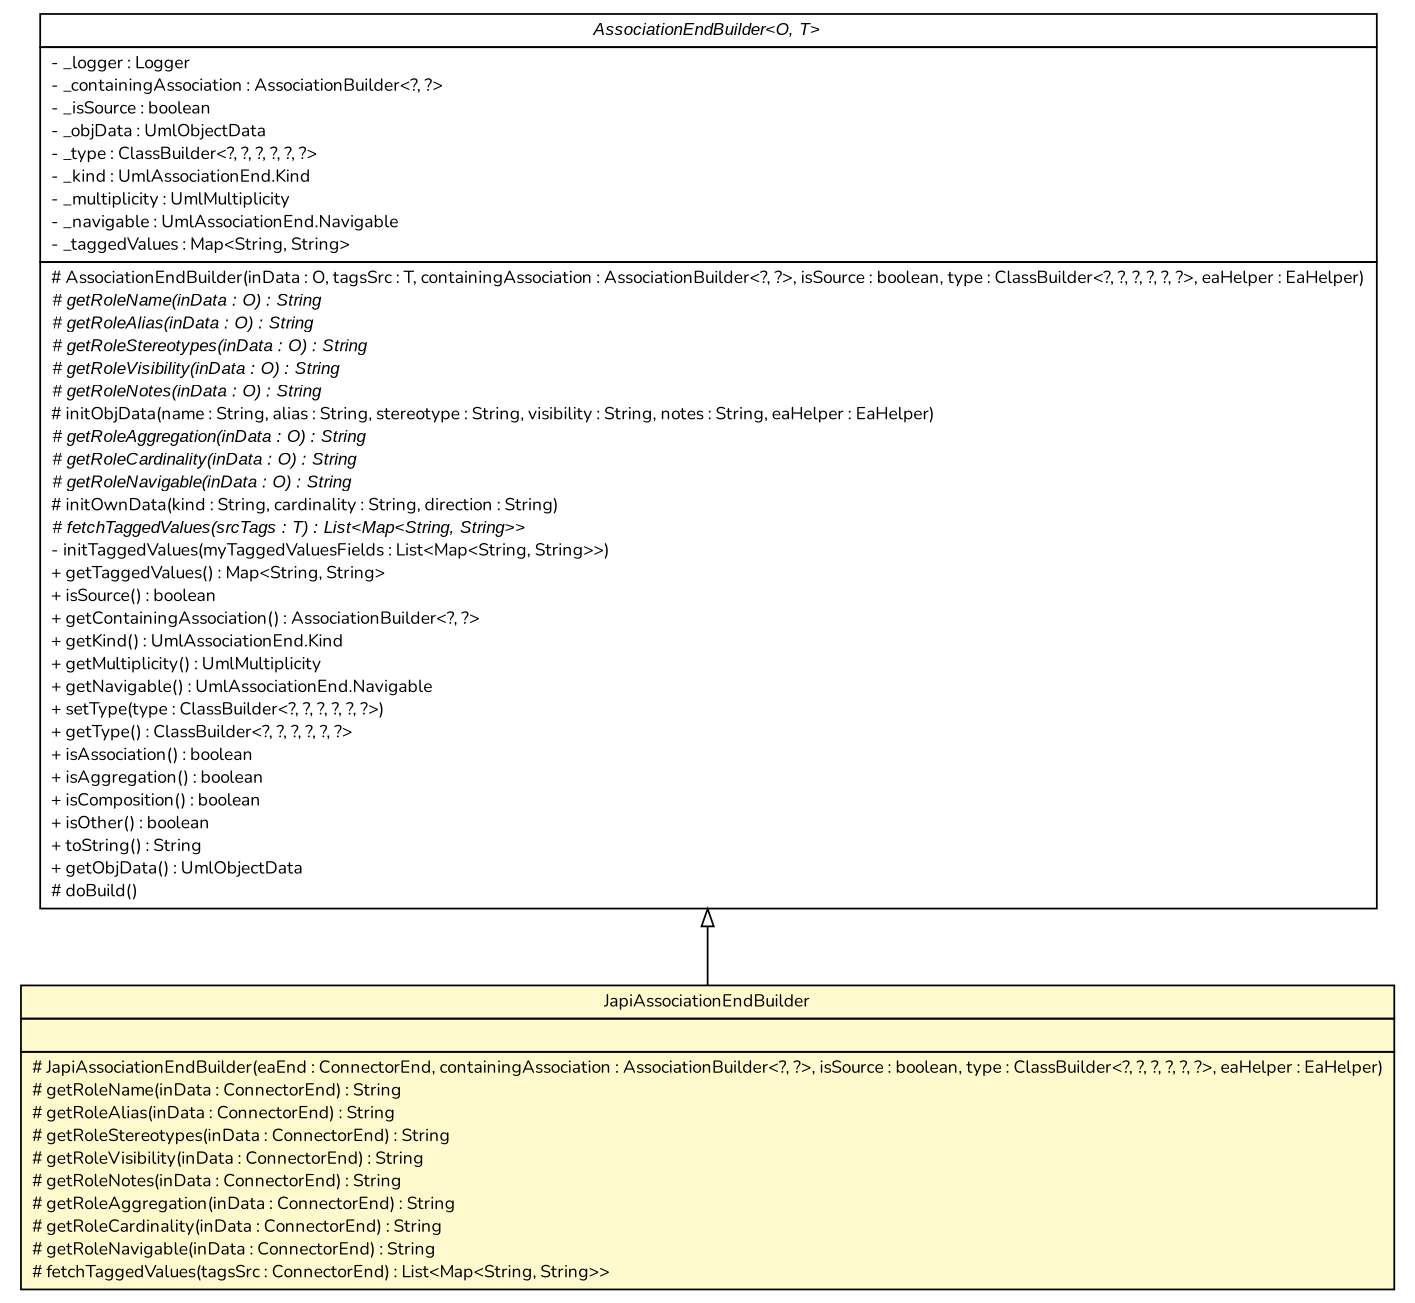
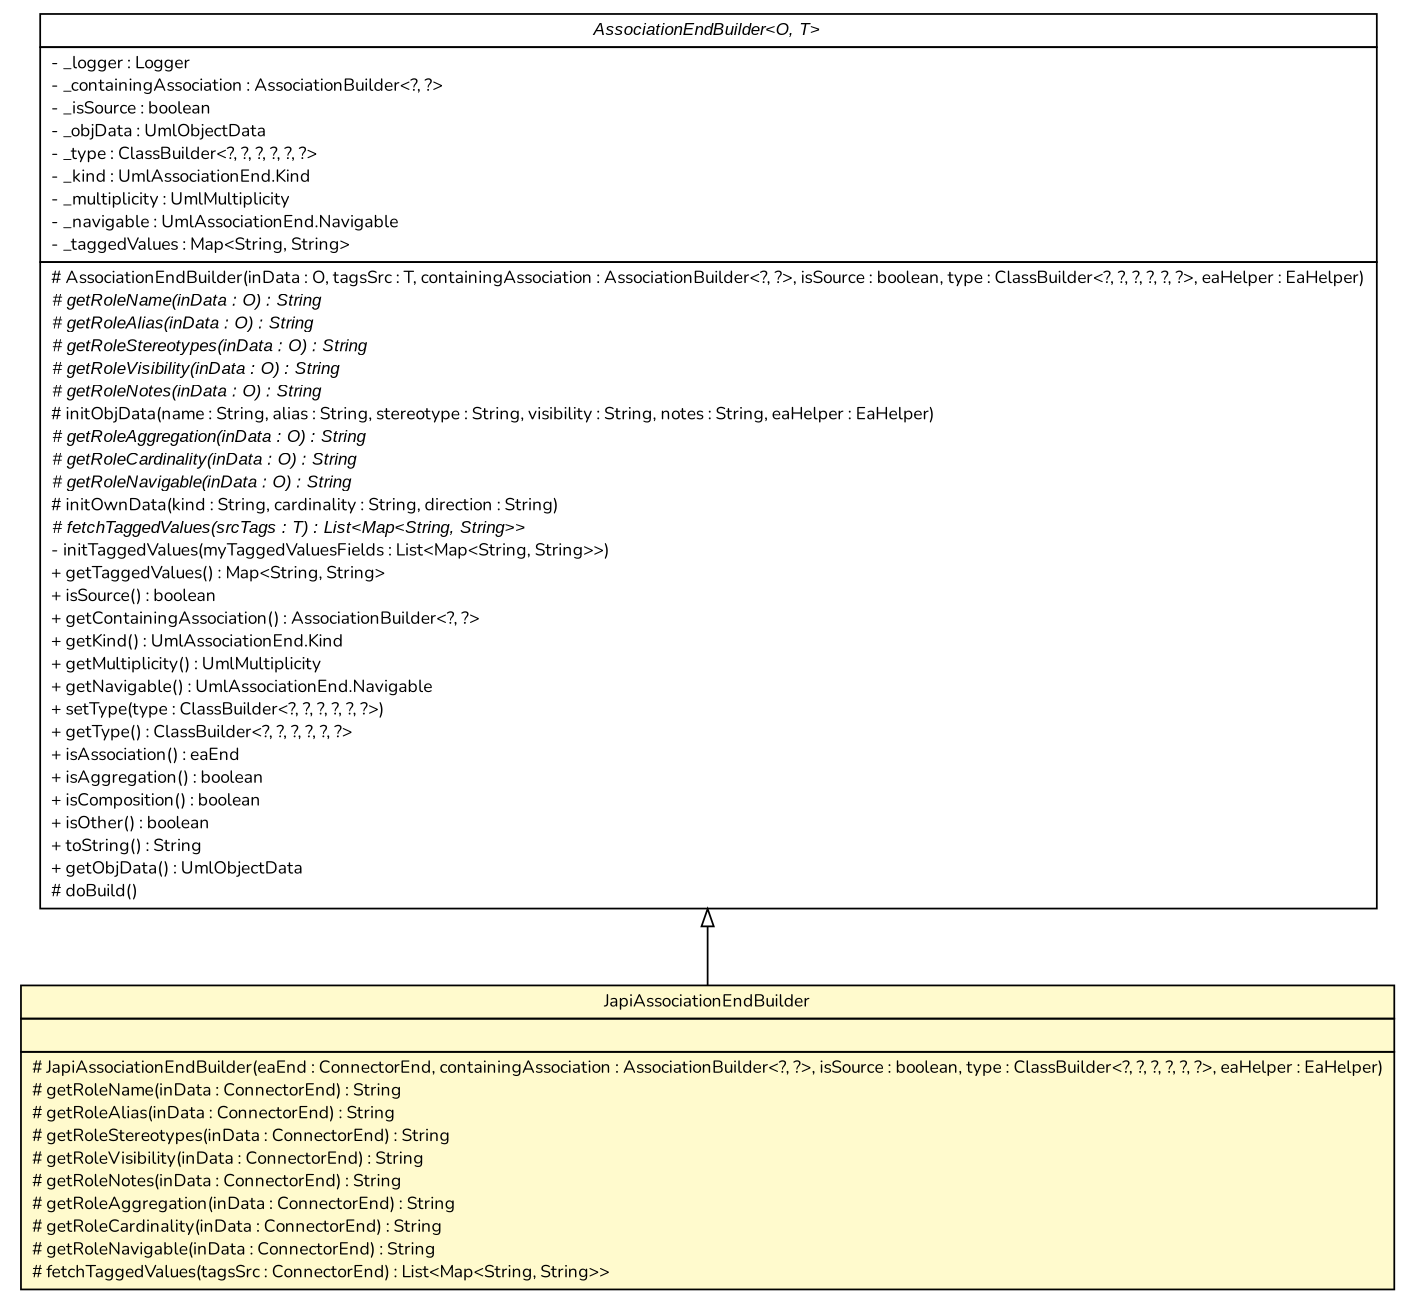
node "AssociationEndBuilder<O, T>": text "+ isAssociation() : boolean" -> "+ isAssociation() : eaEnd"
